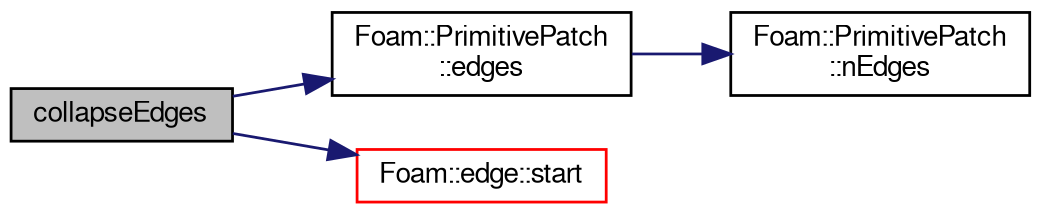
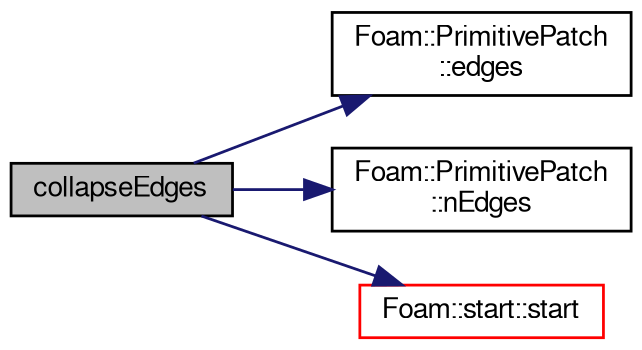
edge "Foam::PrimitivePatch ::edges" -> "Foam::PrimitivePatch ::nEdges": now "collapseEdges" -> "Foam::PrimitivePatch ::nEdges"
node "Foam::edge::start": label "Foam::edge::start" -> "Foam::start::start"
